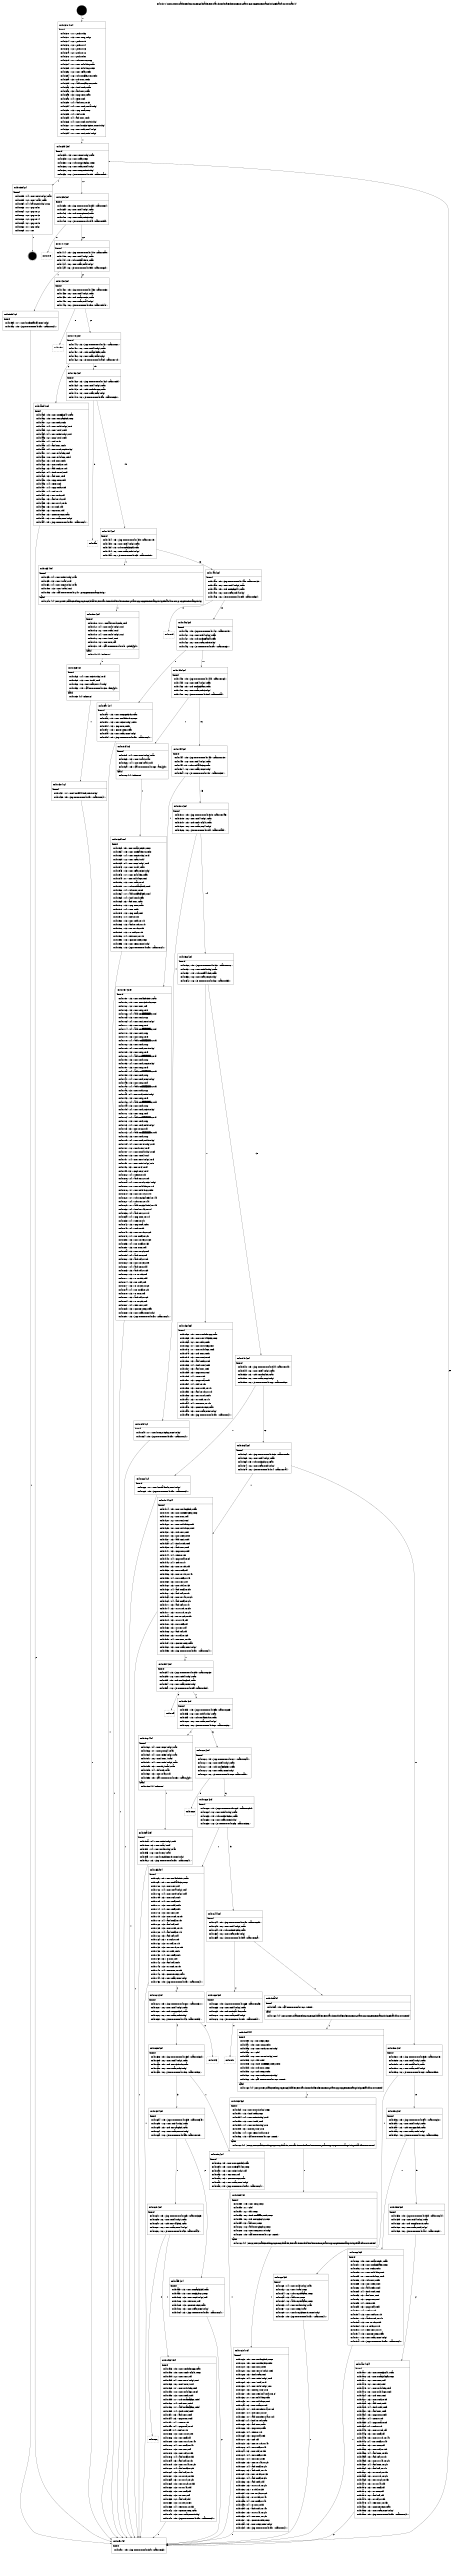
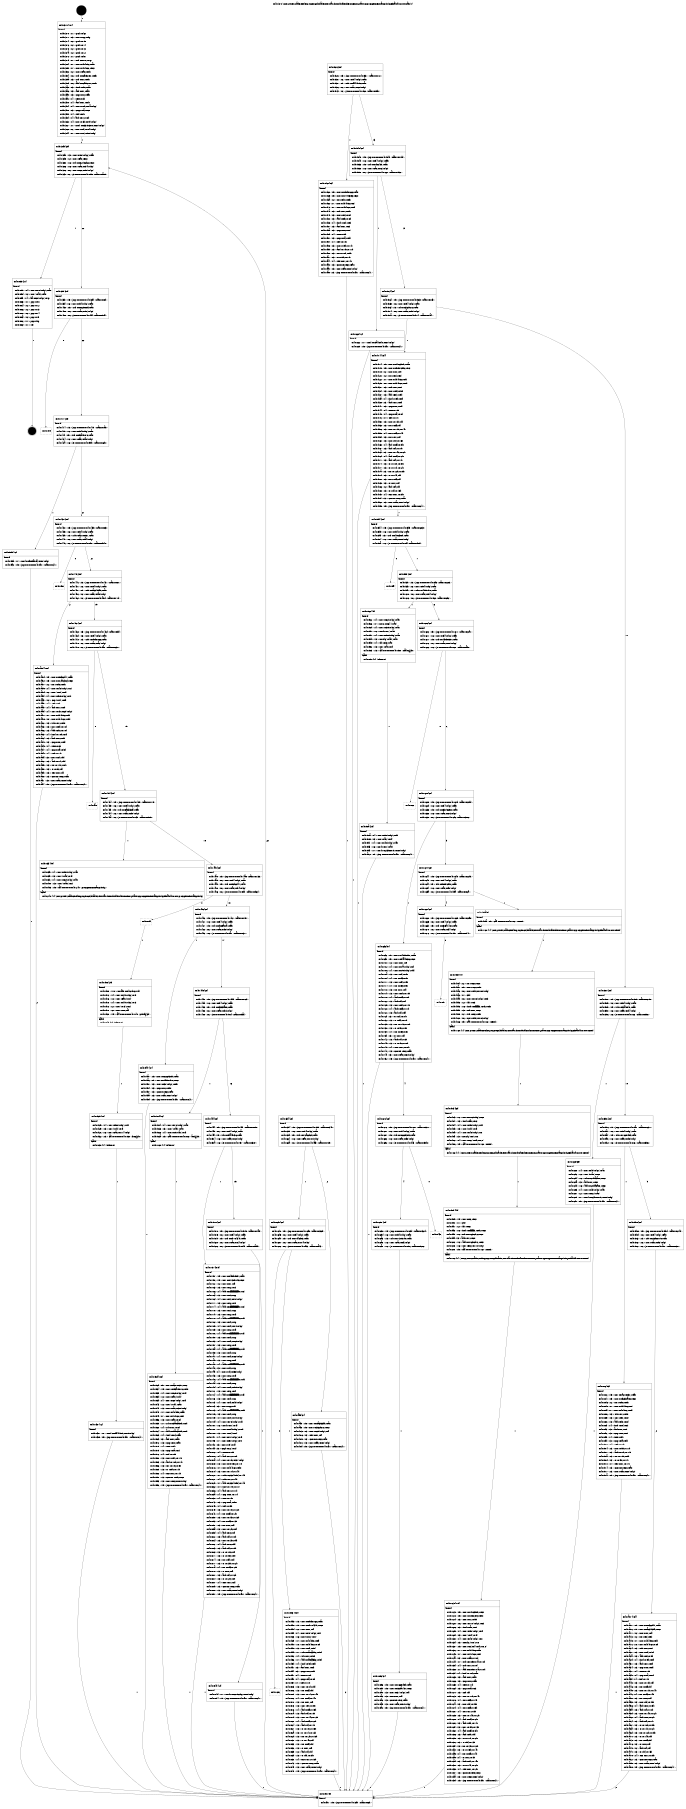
edge "0x401cf5 [19]" -> "0x401d08 [29]": now "0x401edd" -> "0x401d08 [29]"
edge "0x401510 [28]" -> "0x40152c [28]": removed, label "14"
edge "0x401d60 [83]" -> "0x401fb1 [5]": added, label "1"
edge "0x401698 [28]" -> "0x4016b4 [28]": removed, label "3"
